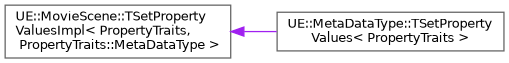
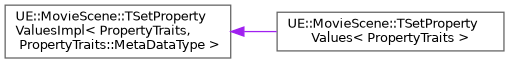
node "UE::MetaDataType::TSetProperty Values< PropertyTraits >": label "UE::MetaDataType::TSetProperty Values< PropertyTraits >" -> "UE::MovieScene::TSetProperty Values< PropertyTraits >"
